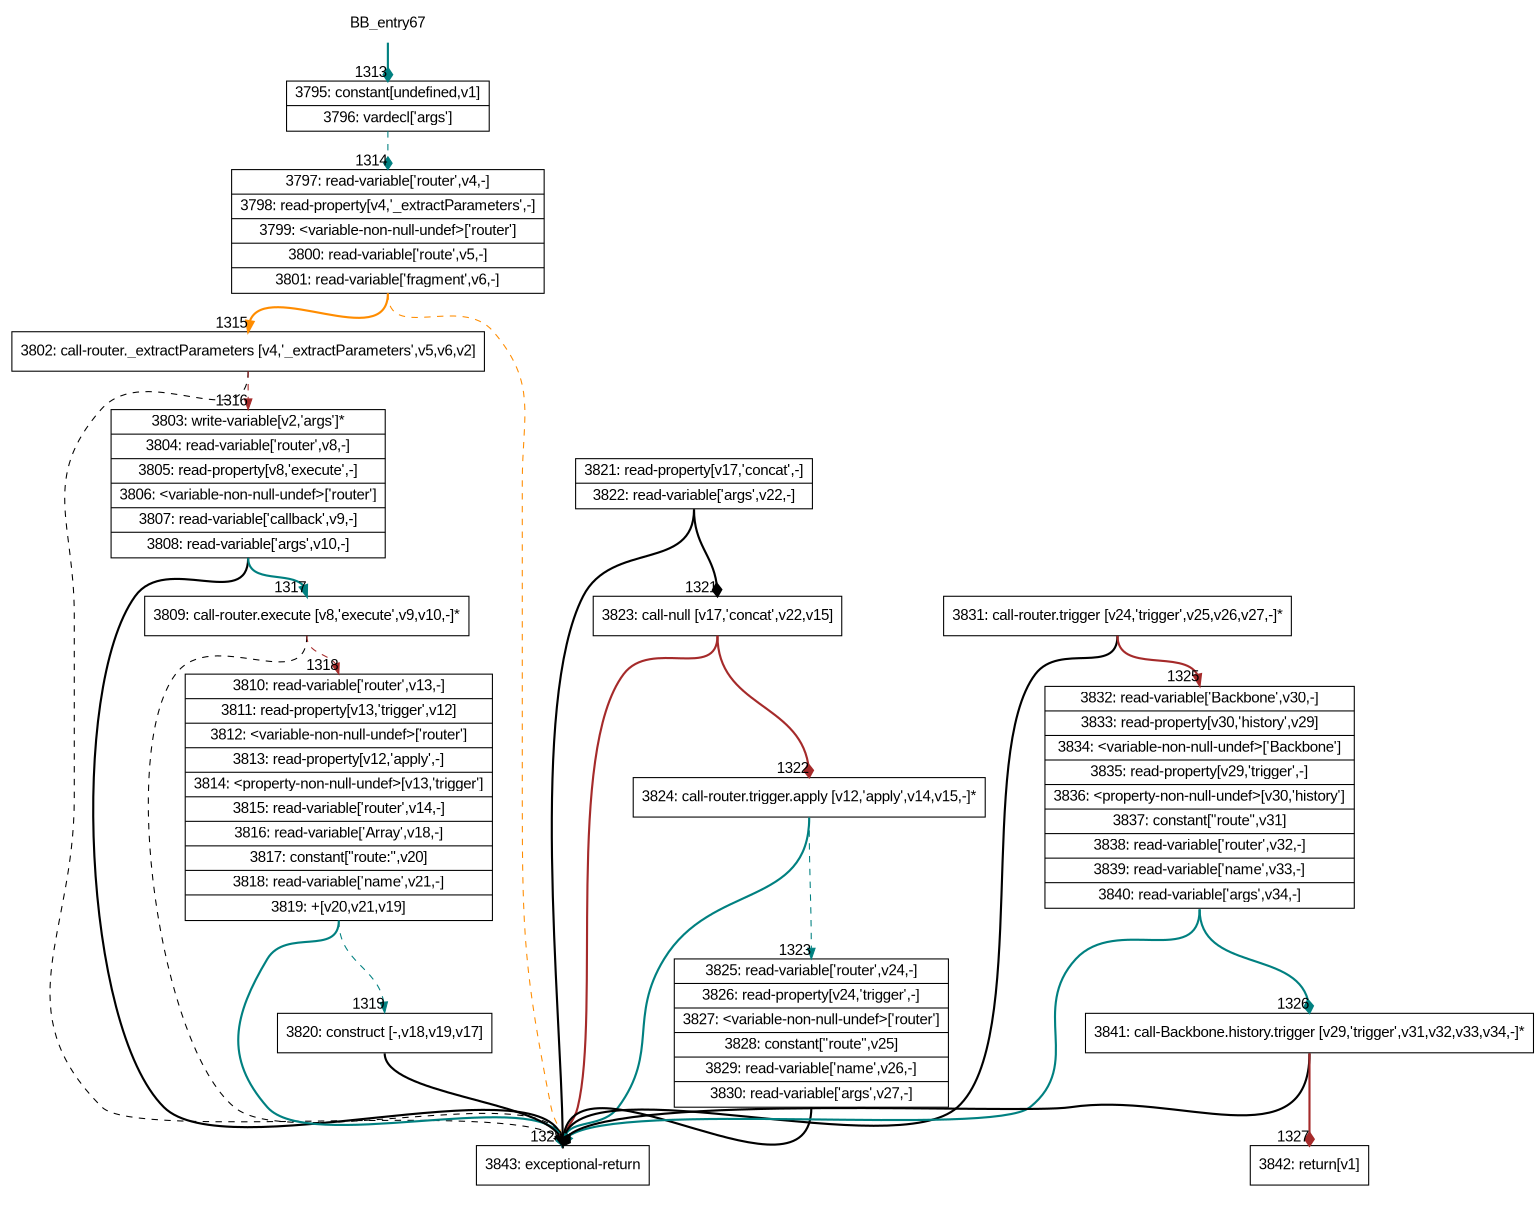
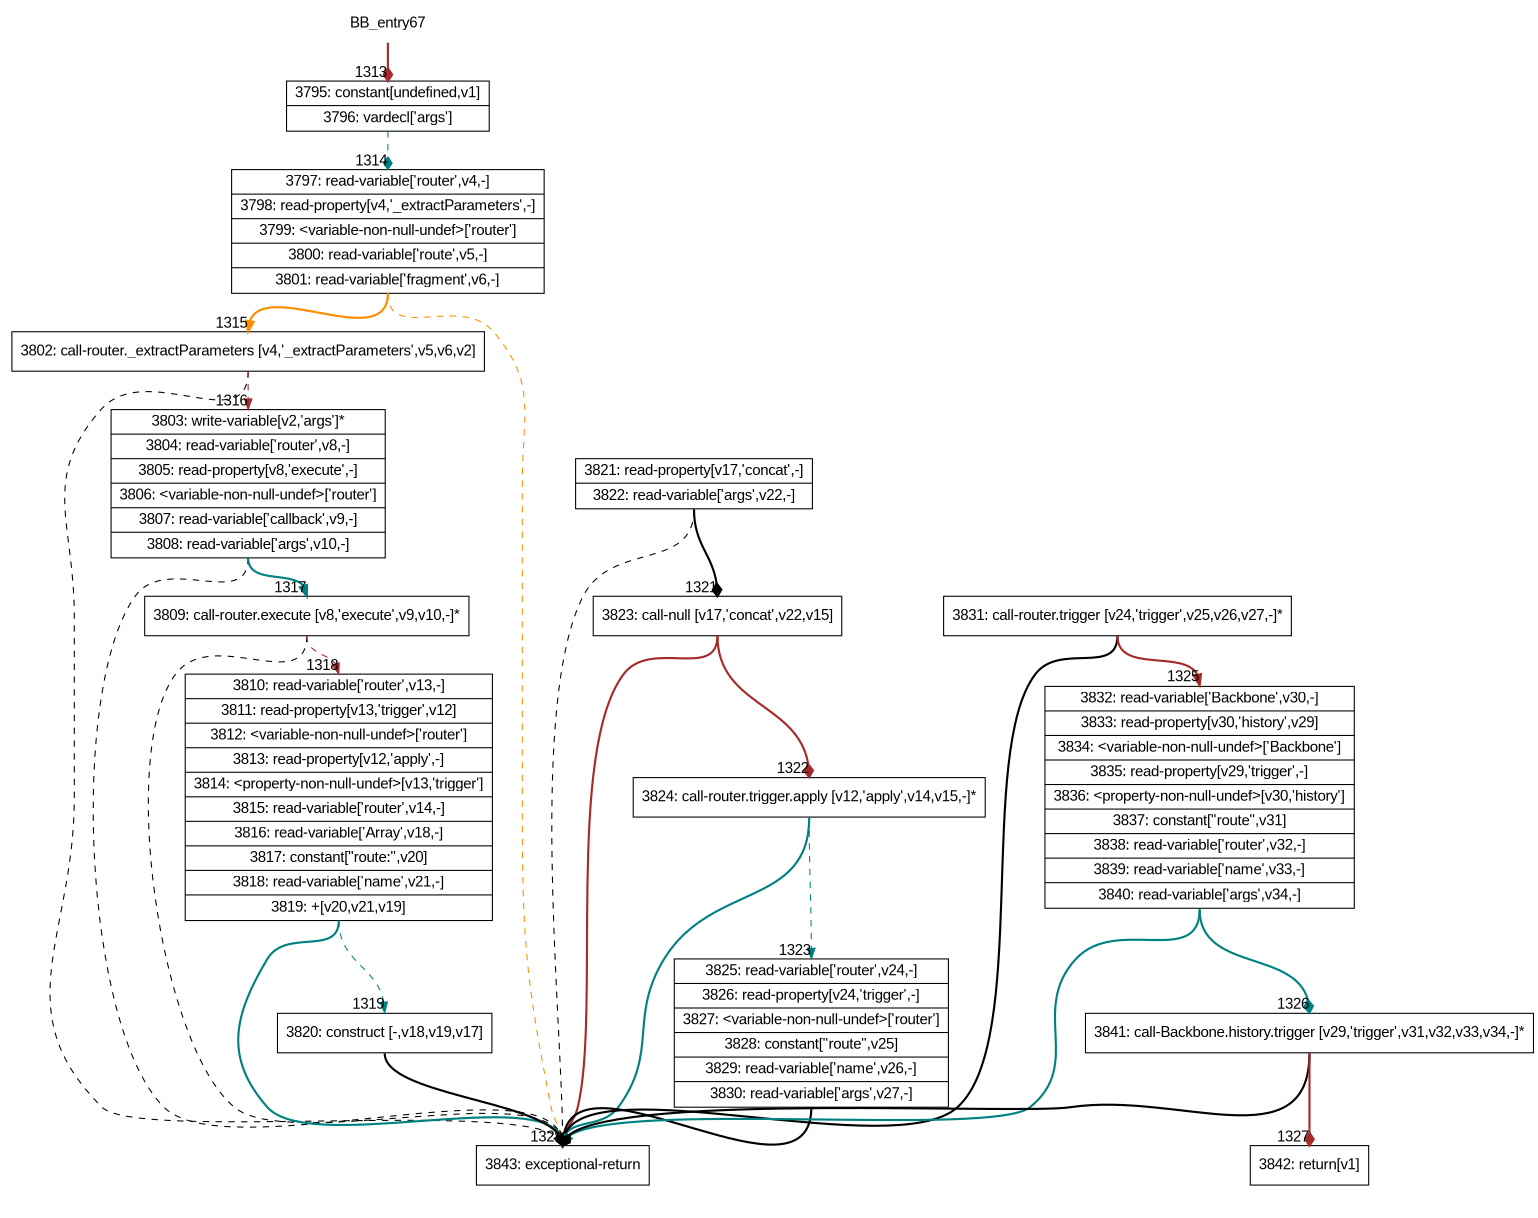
edge "BB_entry67" -> "3795: constant[undefined,v1]": color teal -> brown
edge "3821: read-property[v17,'concat',-]" -> "3843: exceptional-return": style bold -> dashed
edge "3803: write-variable[v2,'args']*" -> "3843: exceptional-return": style bold -> dashed
edge "3820: construct [-,v18,v19,v17]" -> "3843: exceptional-return": arrowhead normal -> diamond
